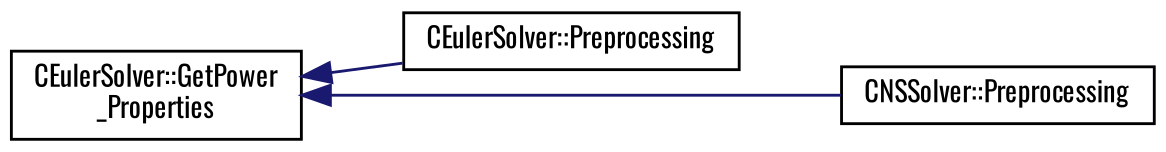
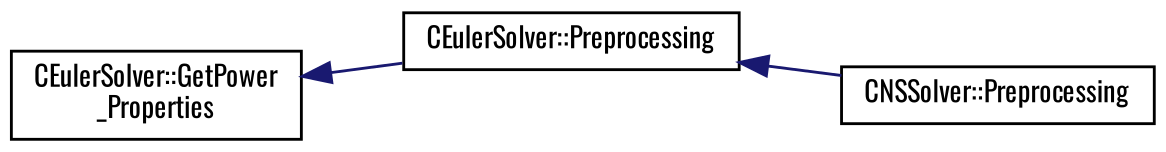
edge "CNSSolver::Preprocessing" -> "CEulerSolver::GetPower _Properties": now "CNSSolver::Preprocessing" -> "CEulerSolver::Preprocessing"
